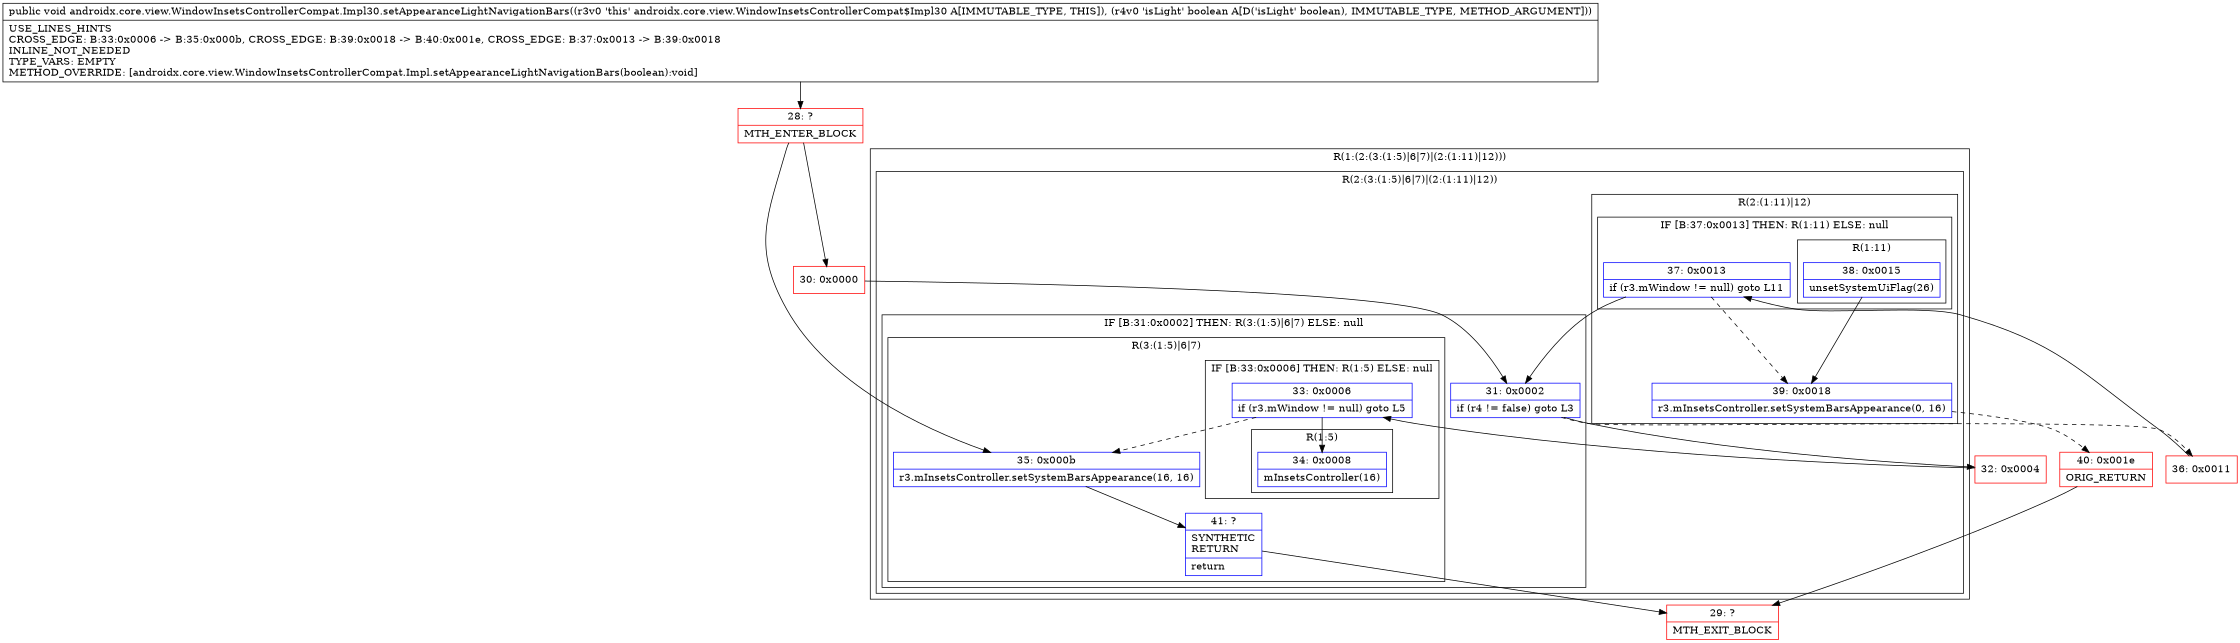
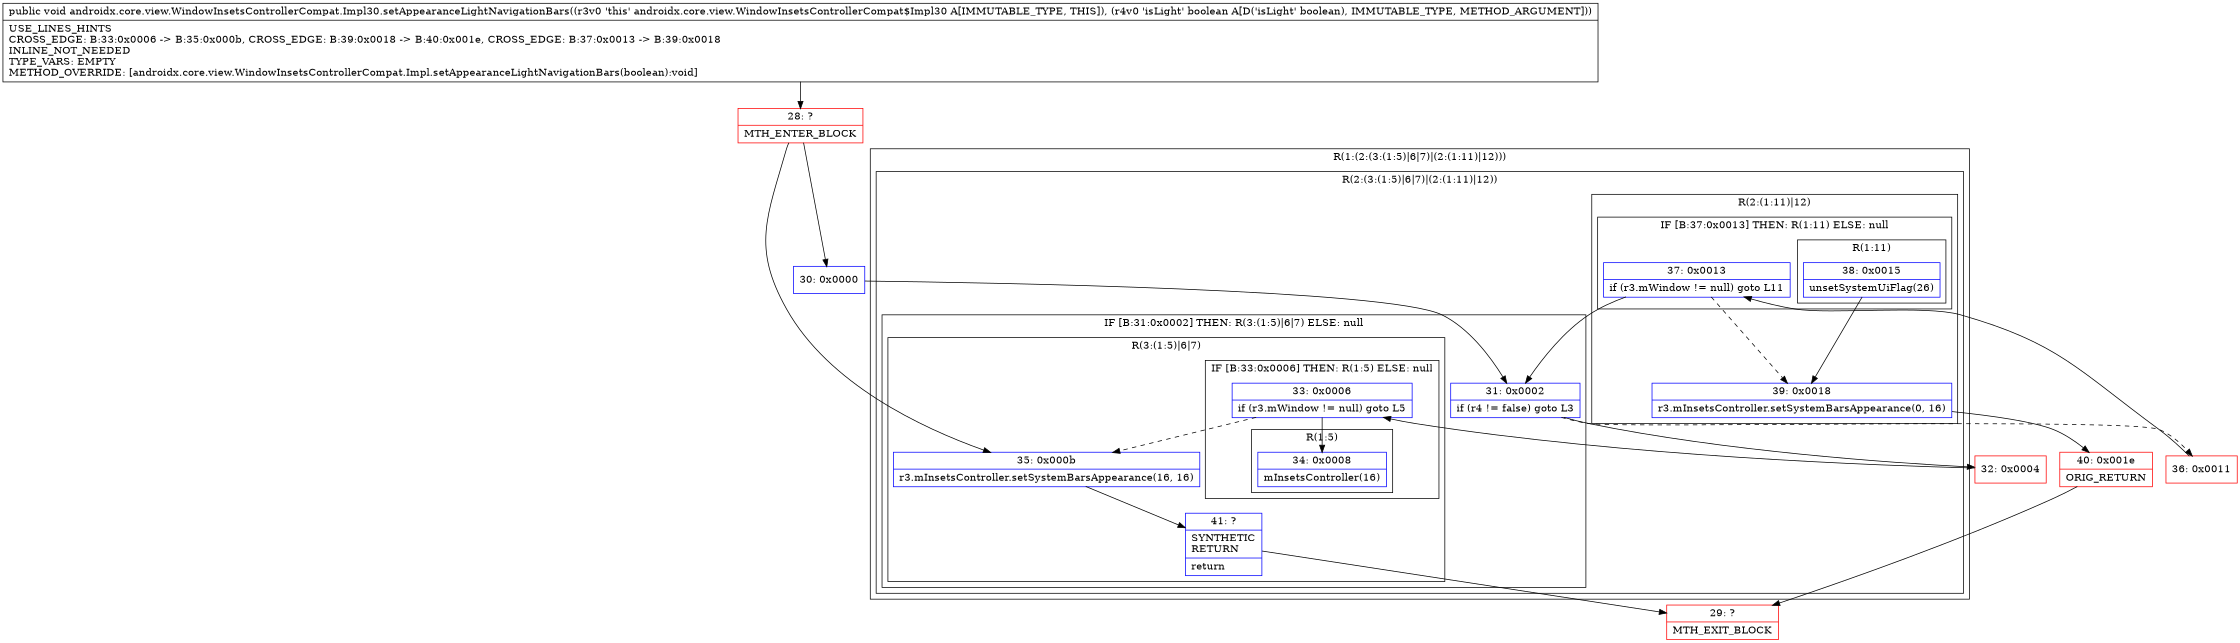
node "30: 0x0000": color red -> blue
edge "39: 0x0018" -> "40: 0x001e": style dashed -> solid
